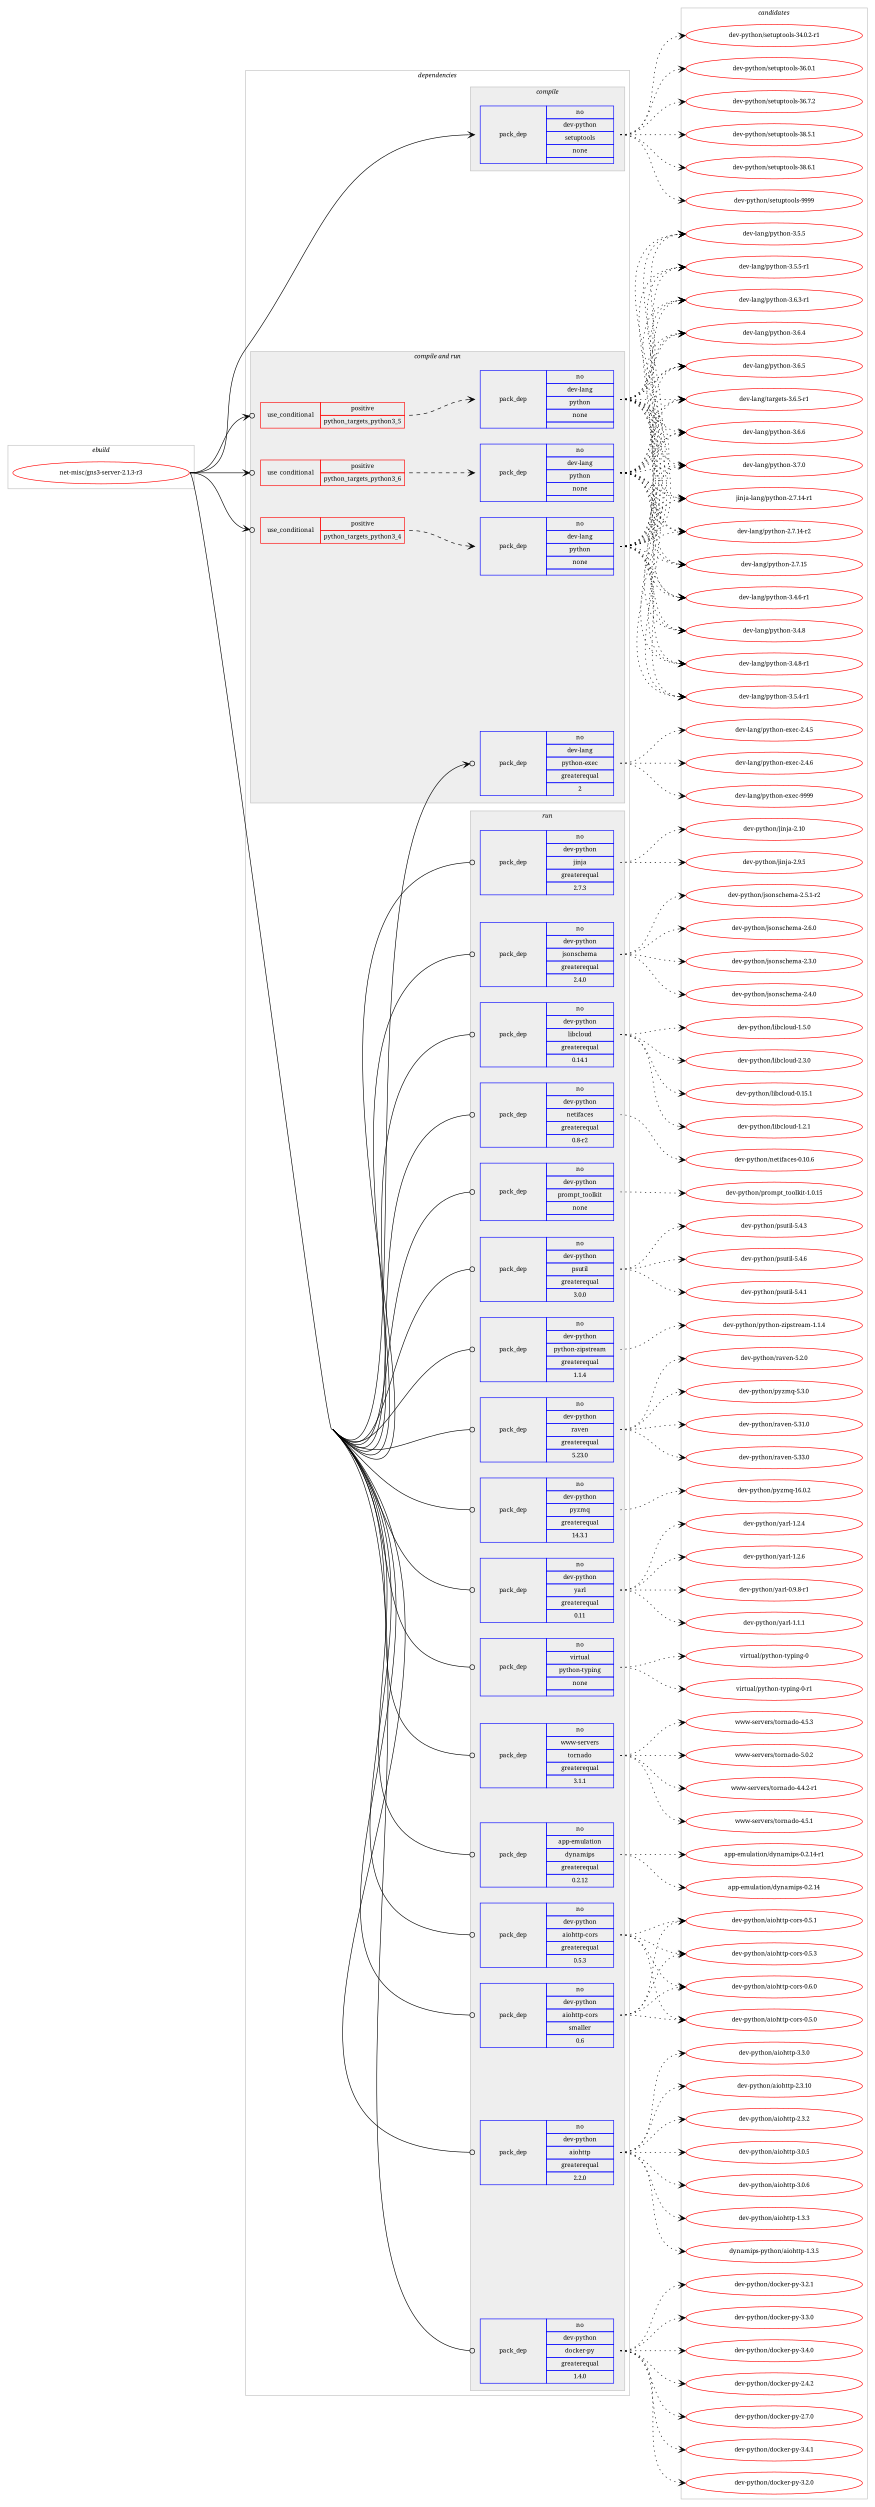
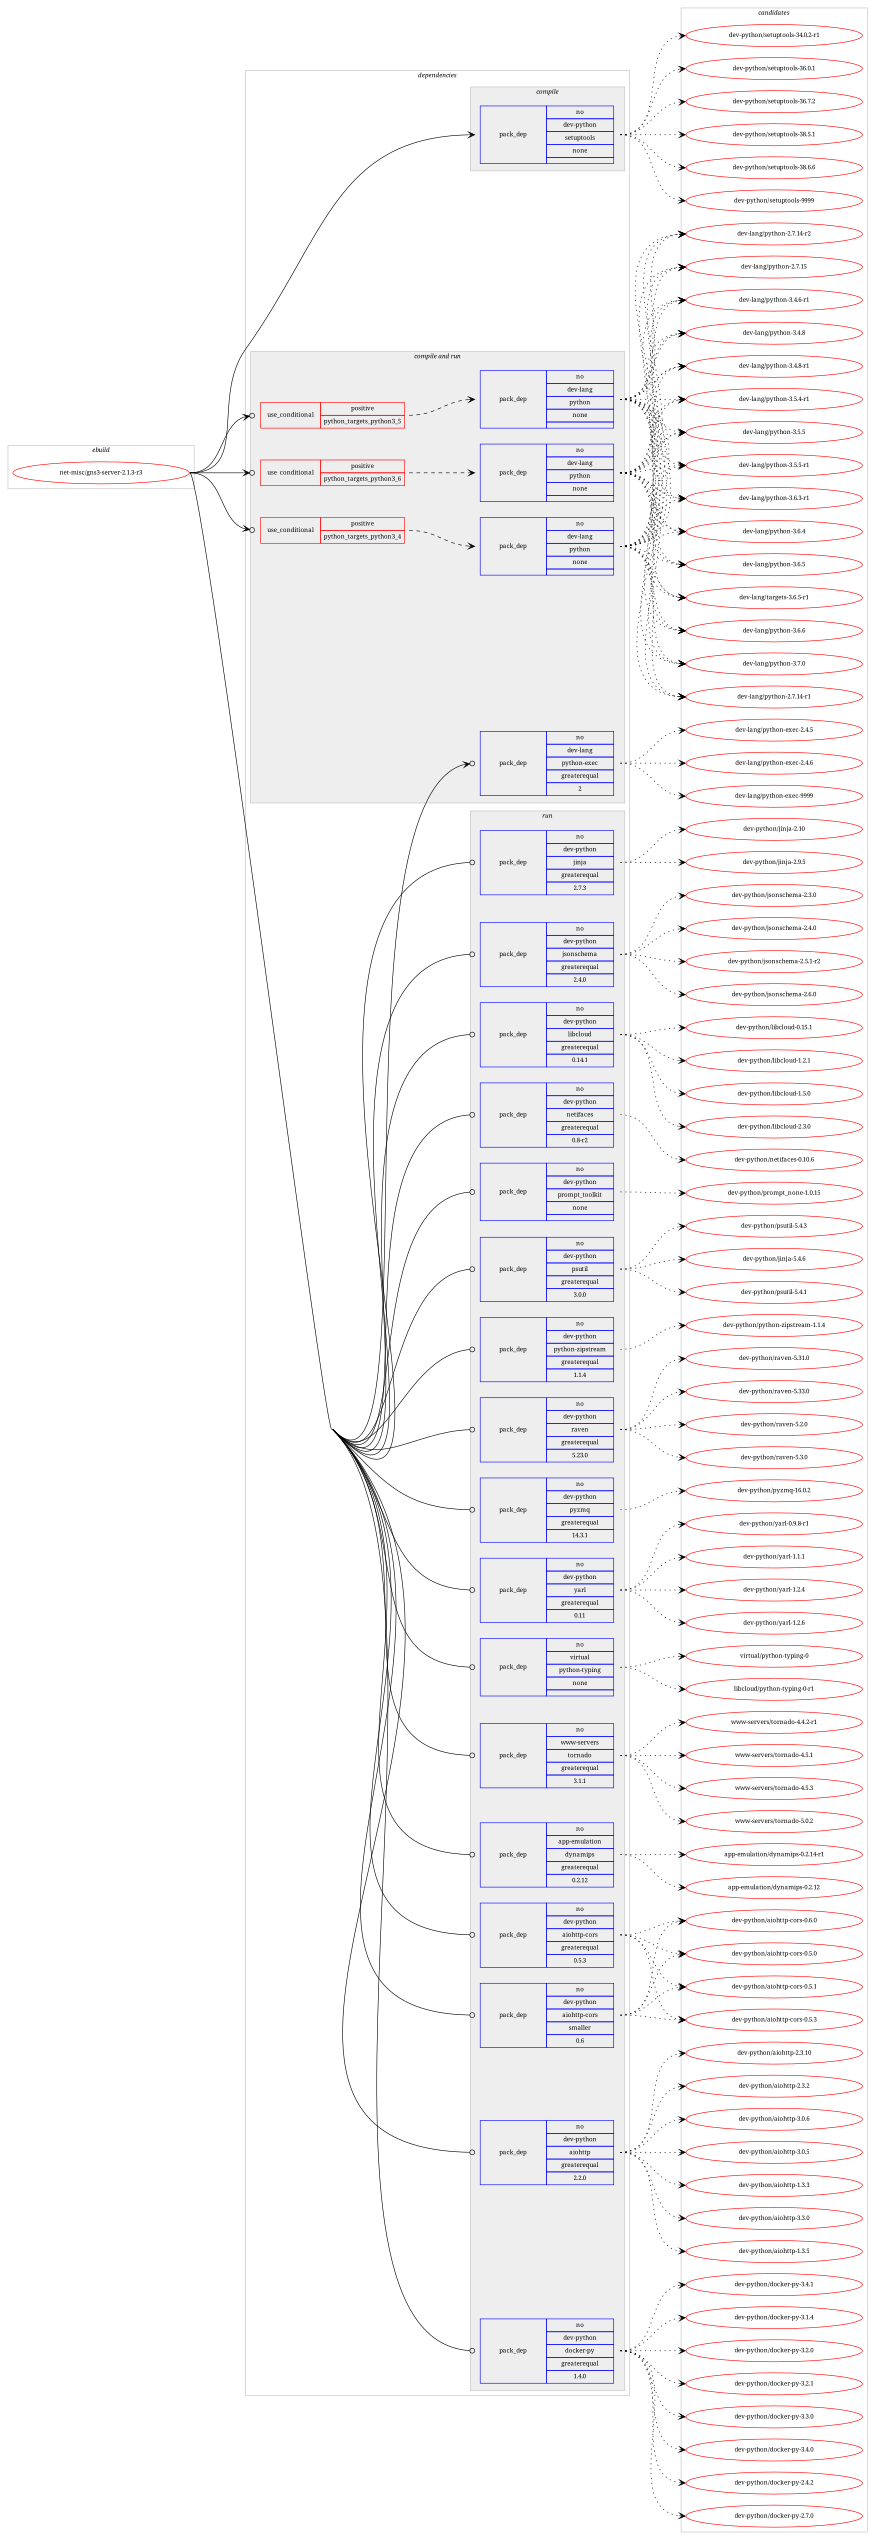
node "dev-python/setuptools-38.6.1": label "dev-python/setuptools-38.6.1" -> "dev-python/setuptools-38.6.6"
node "jinja-lang/python-2.7.14-r1": label "jinja-lang/python-2.7.14-r1" -> "dev-lang/python-2.7.14-r1"
node "dev-python/prompt_toolkit-1.0.15": label "dev-python/prompt_toolkit-1.0.15" -> "dev-python/prompt_none-1.0.15"
node "dev-python/psutil-5.4.6": label "dev-python/psutil-5.4.6" -> "dev-python/jinja-5.4.6"
node "dev-python/pyzmq-5.3.0": label "dev-python/pyzmq-5.3.0" -> "dev-python/raven-5.3.0"
node "virtual/python-typing-0-r1": label "virtual/python-typing-0-r1" -> "libcloud/python-typing-0-r1"
node "app-emulation/dynamips-0.2.14": label "app-emulation/dynamips-0.2.14" -> "app-emulation/dynamips-0.2.12"
node "dynamips-python/aiohttp-1.3.5": label "dynamips-python/aiohttp-1.3.5" -> "dev-python/aiohttp-1.3.5"
node "dev-python/docker-py-3.1.4": added
